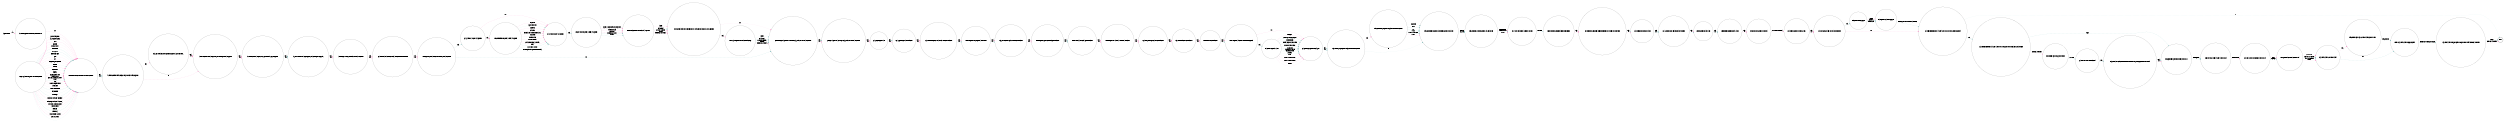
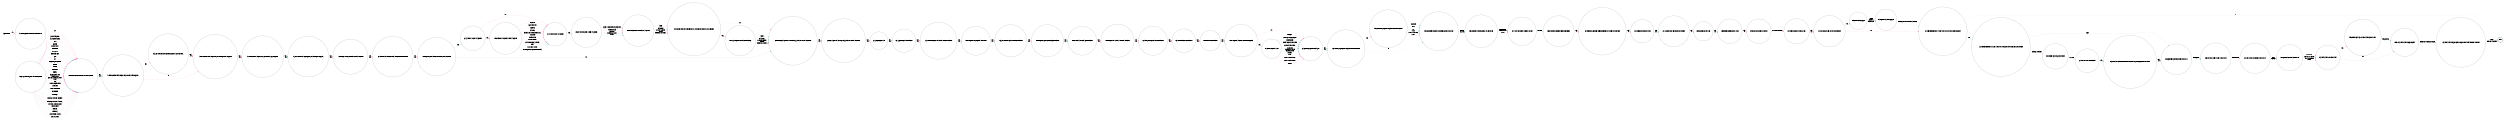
node "WHICH ENTERED INJURIES WERE SUSTAINED": label "WHICH ENTERED INJURIES WERE SUSTAINED" -> "WHICH SERIOUS INJURIES WERE SUSTAINED"
